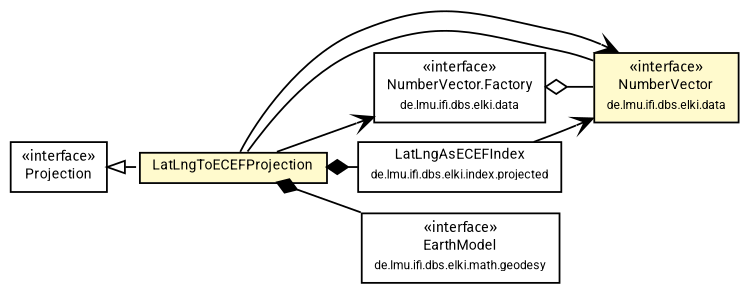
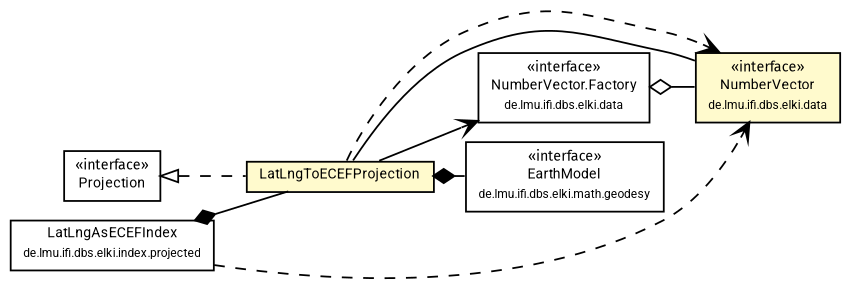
edge "LatLngToECEFProjection" -> "NumberVector": style solid -> dashed
edge "LatLngAsECEFIndex" -> "NumberVector": style solid -> dashed
edge "LatLngAsECEFIndex" -> "LatLngToECEFProjection": reversed
